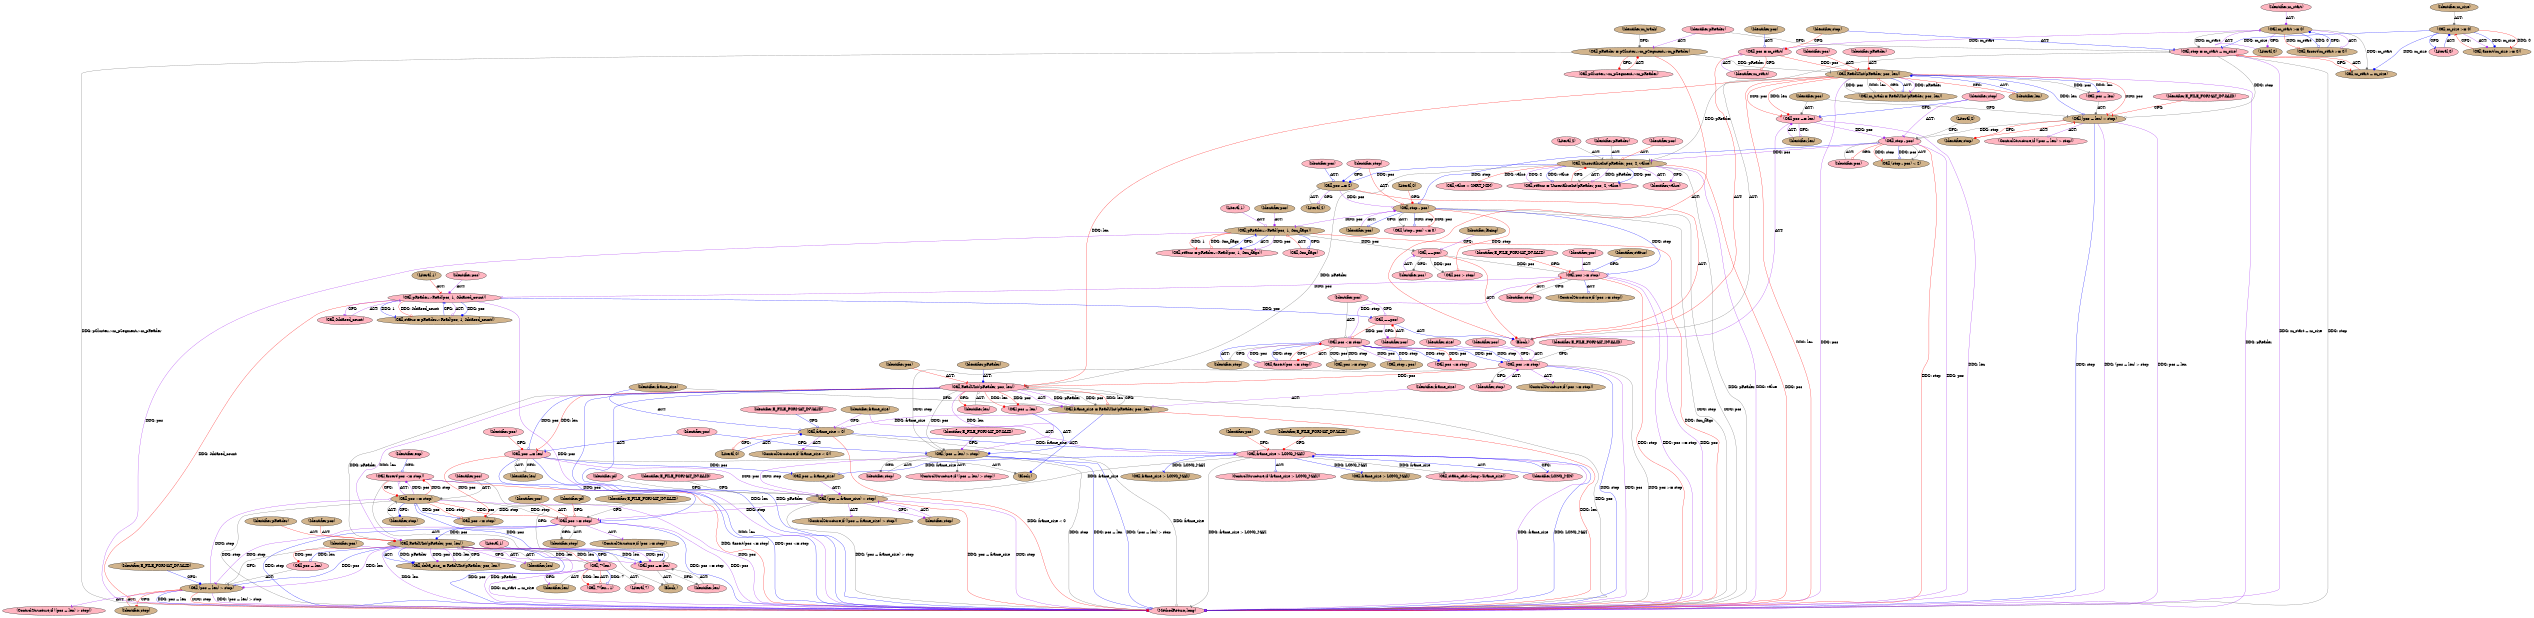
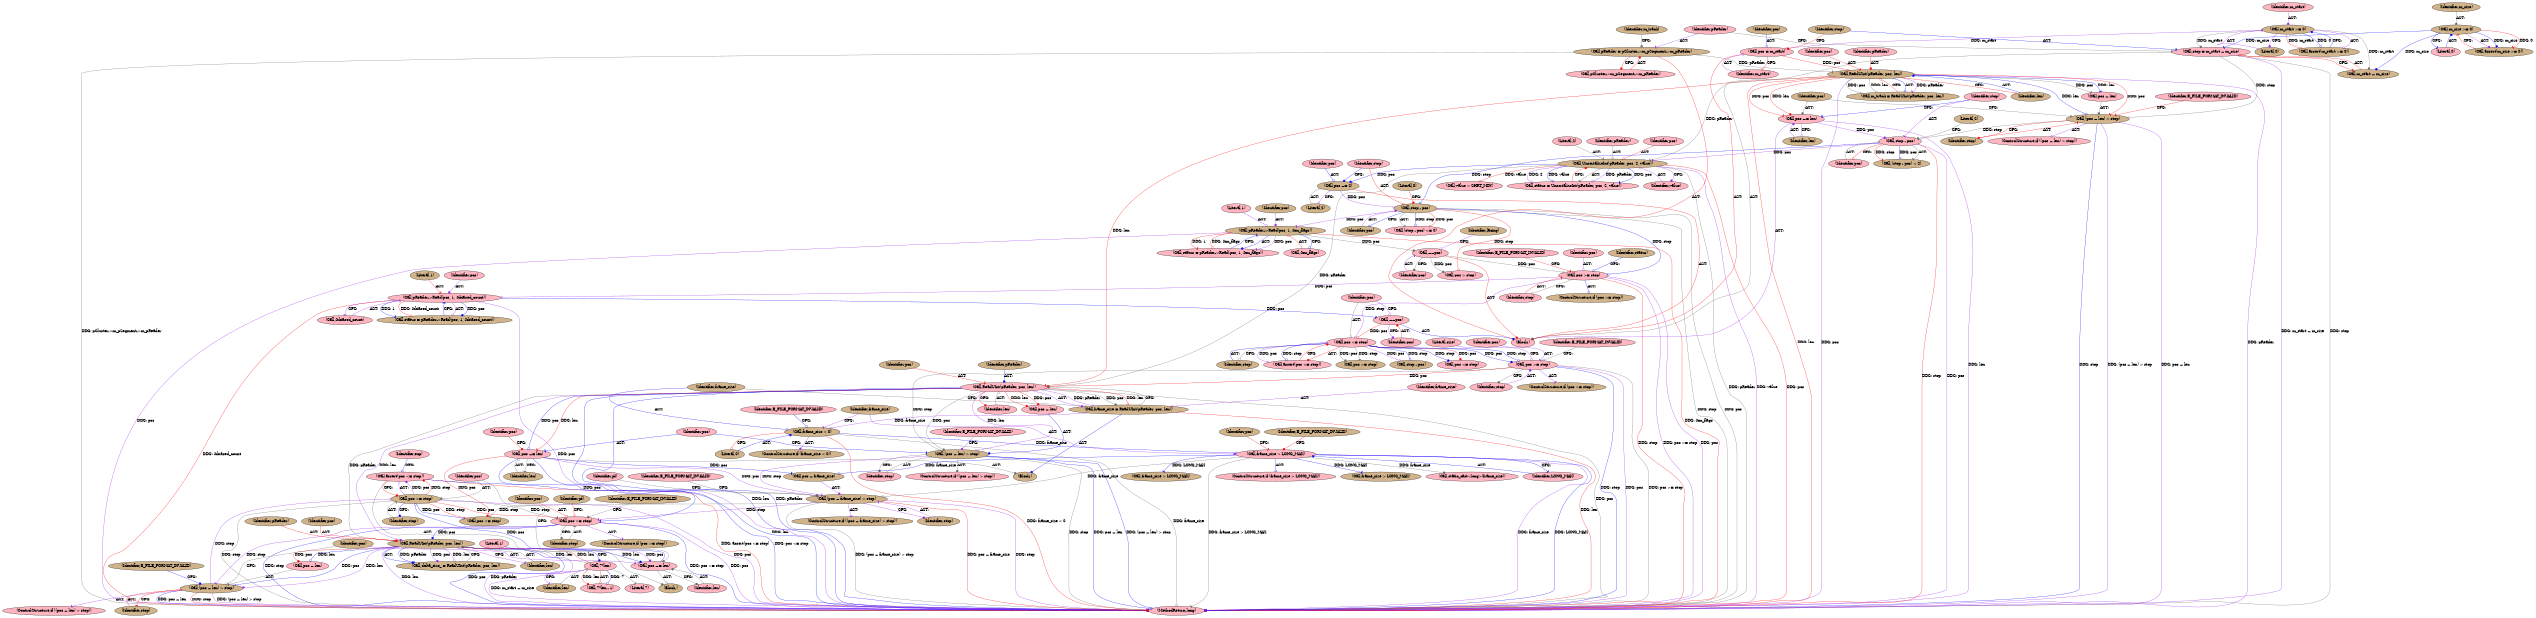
node "(Identifier,size)": label "(Identifier,size)" -> "(Literal,size)"
node "(Identifier,LONG_MIN)": label "(Identifier,LONG_MIN)" -> "(Identifier,LONG_MAX)"
